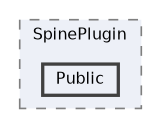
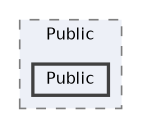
cluster "SpinePlugin": label "SpinePlugin" -> "Public"
